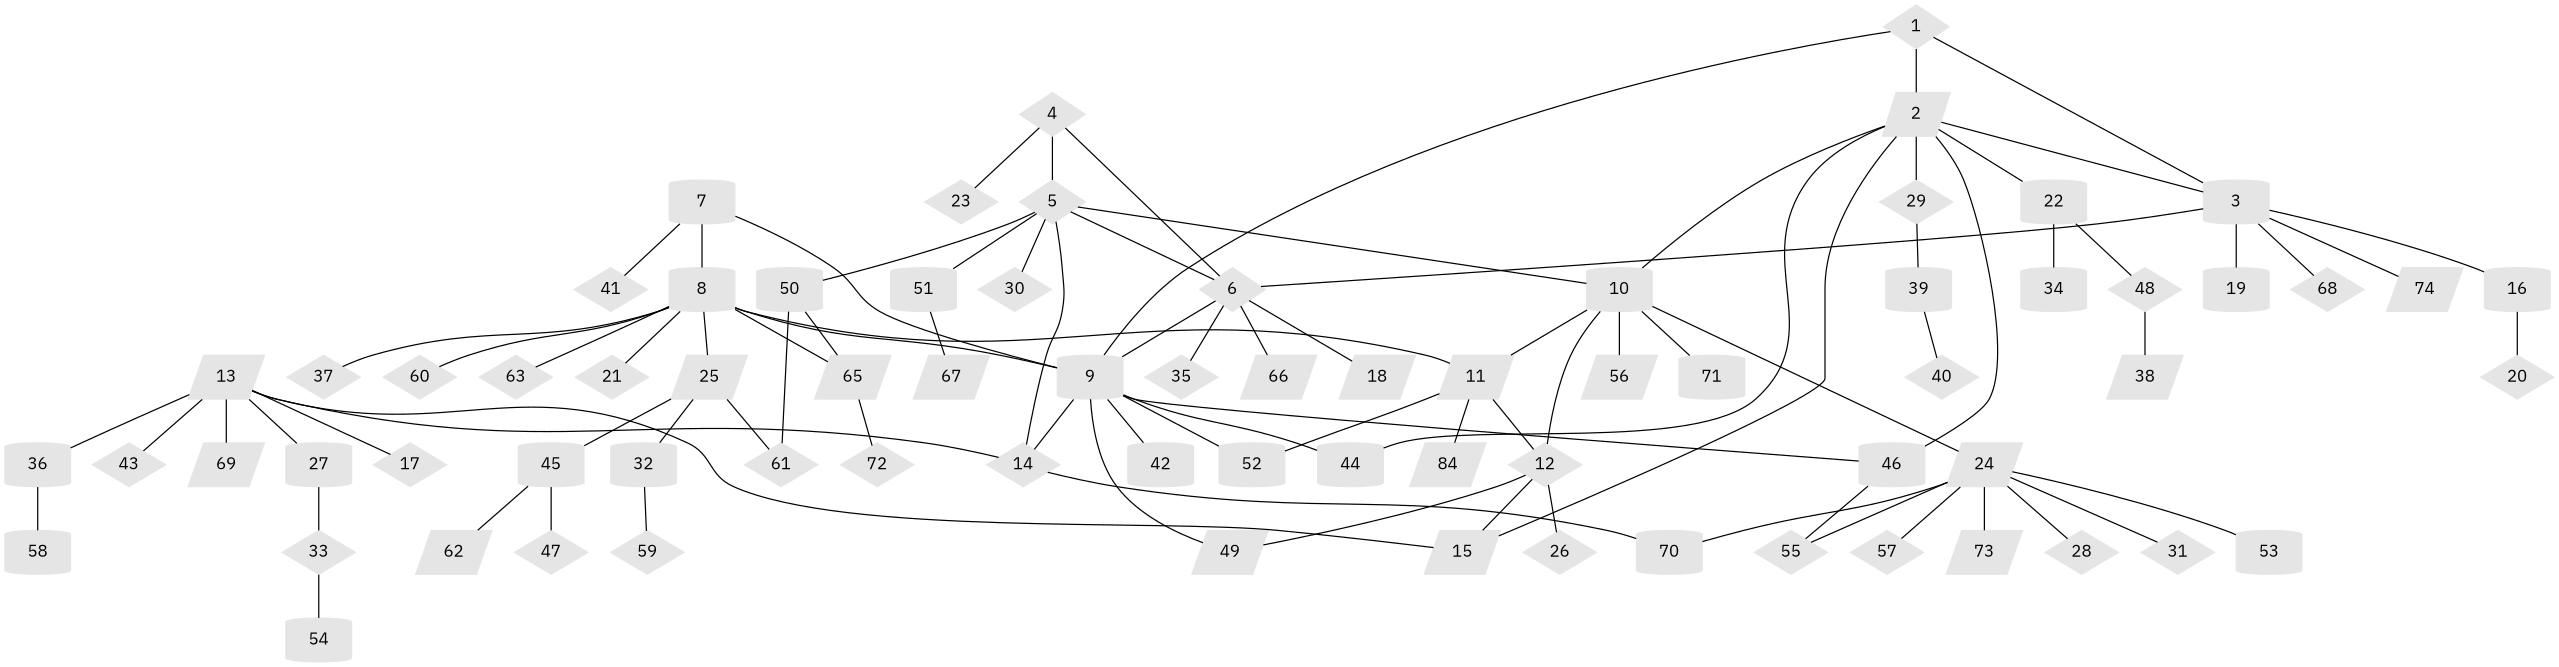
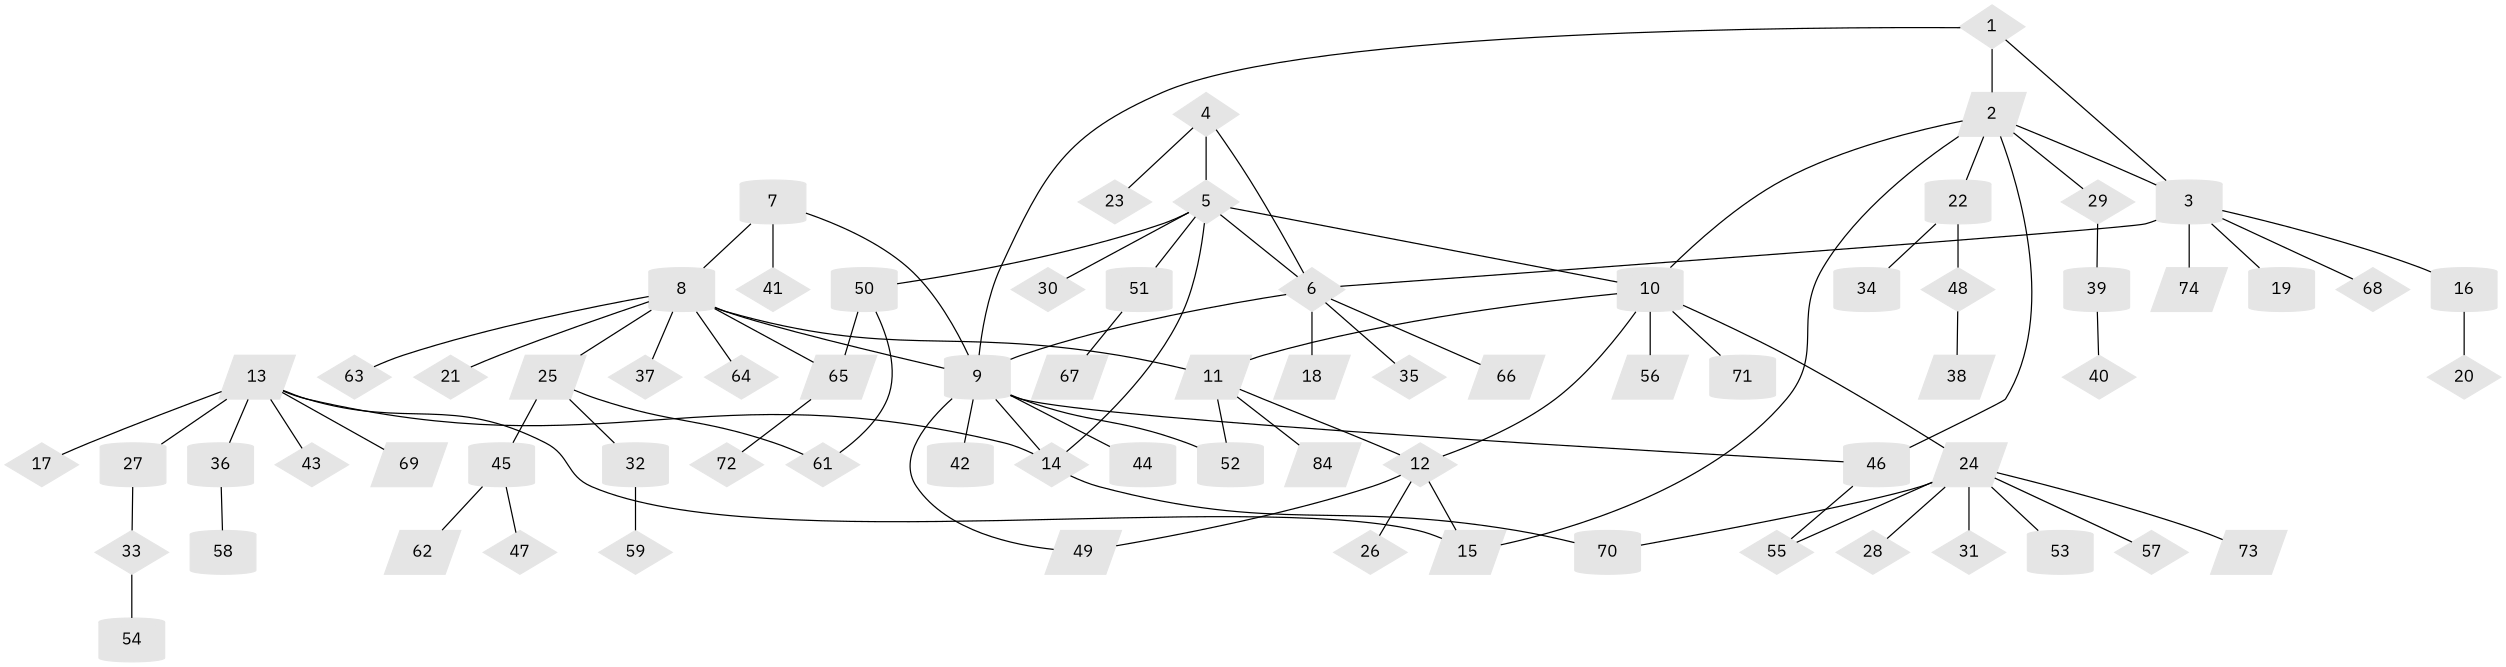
node "60": label "60" -> "64"
edge "2" -- "44": removed
